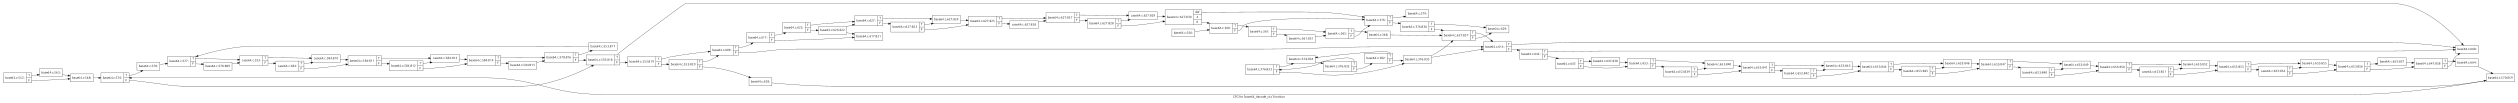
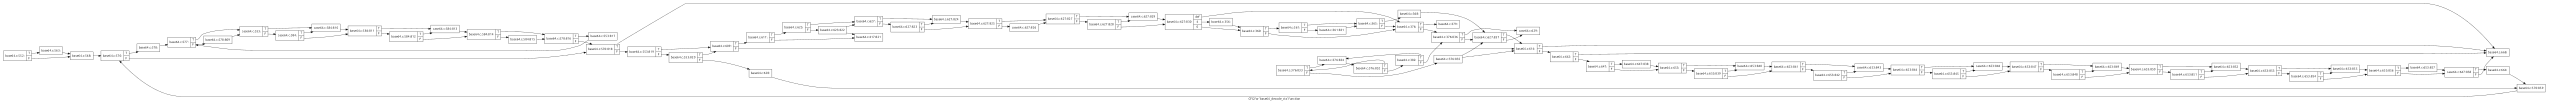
edge "base64.c:627:830" -> "base64.c:356:": added
edge "base64.c:382:" -> "base64.c:376:835": now "base64.c:382:" -> "base64.c:376:836"
